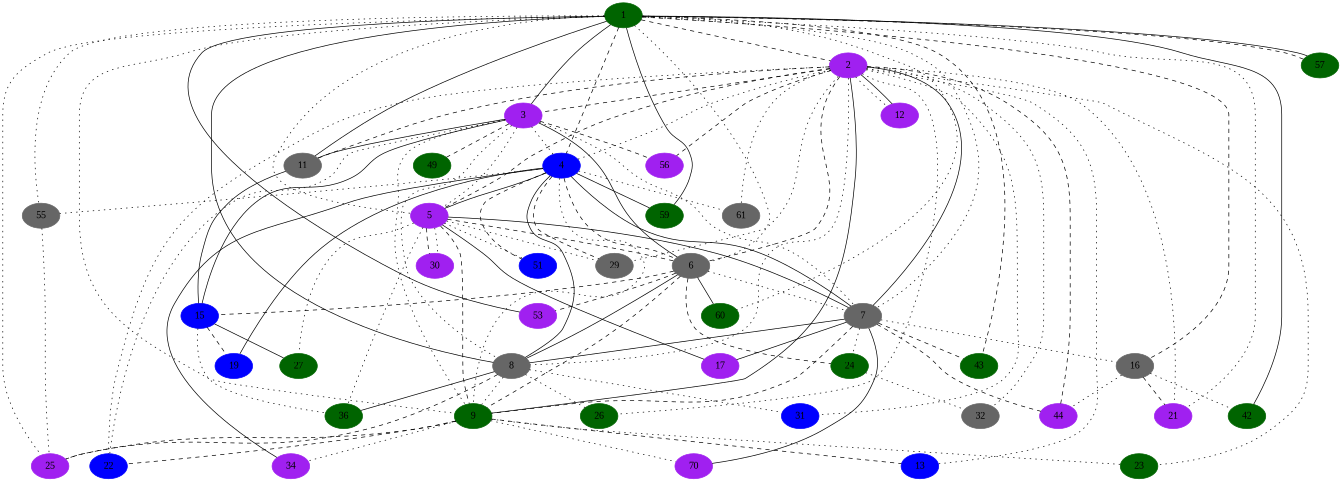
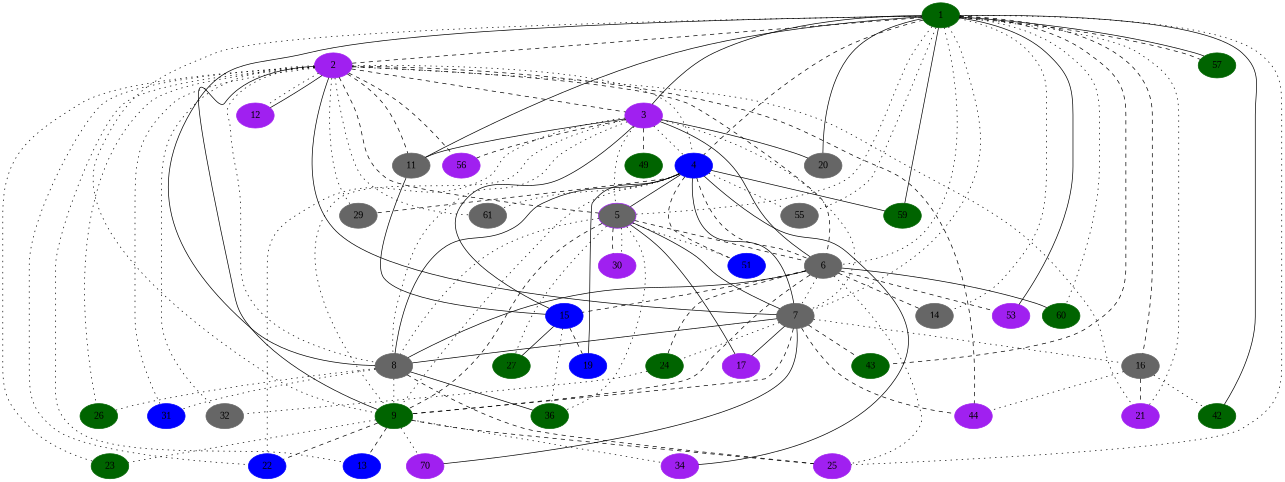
node "20": added
node "5": fillcolor purple -> gray40
edge "5" -- "29": now "5" -- "8"
node "14": added
edge "55" -- "25": now "6" -- "25"
